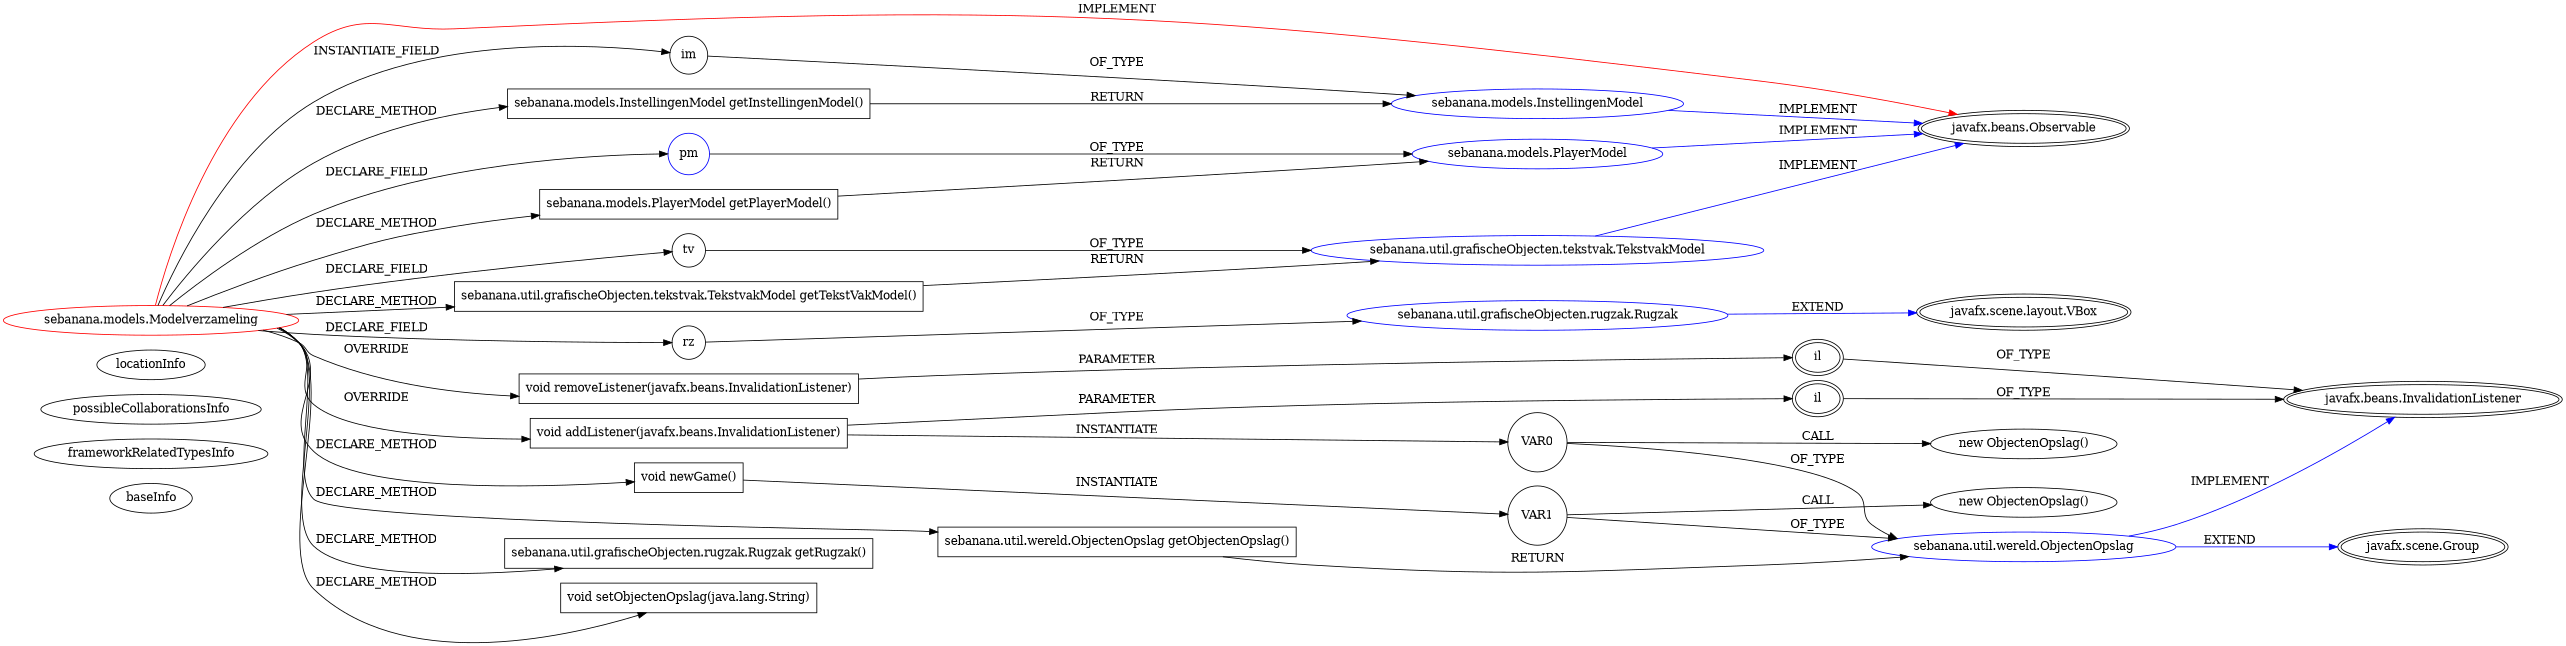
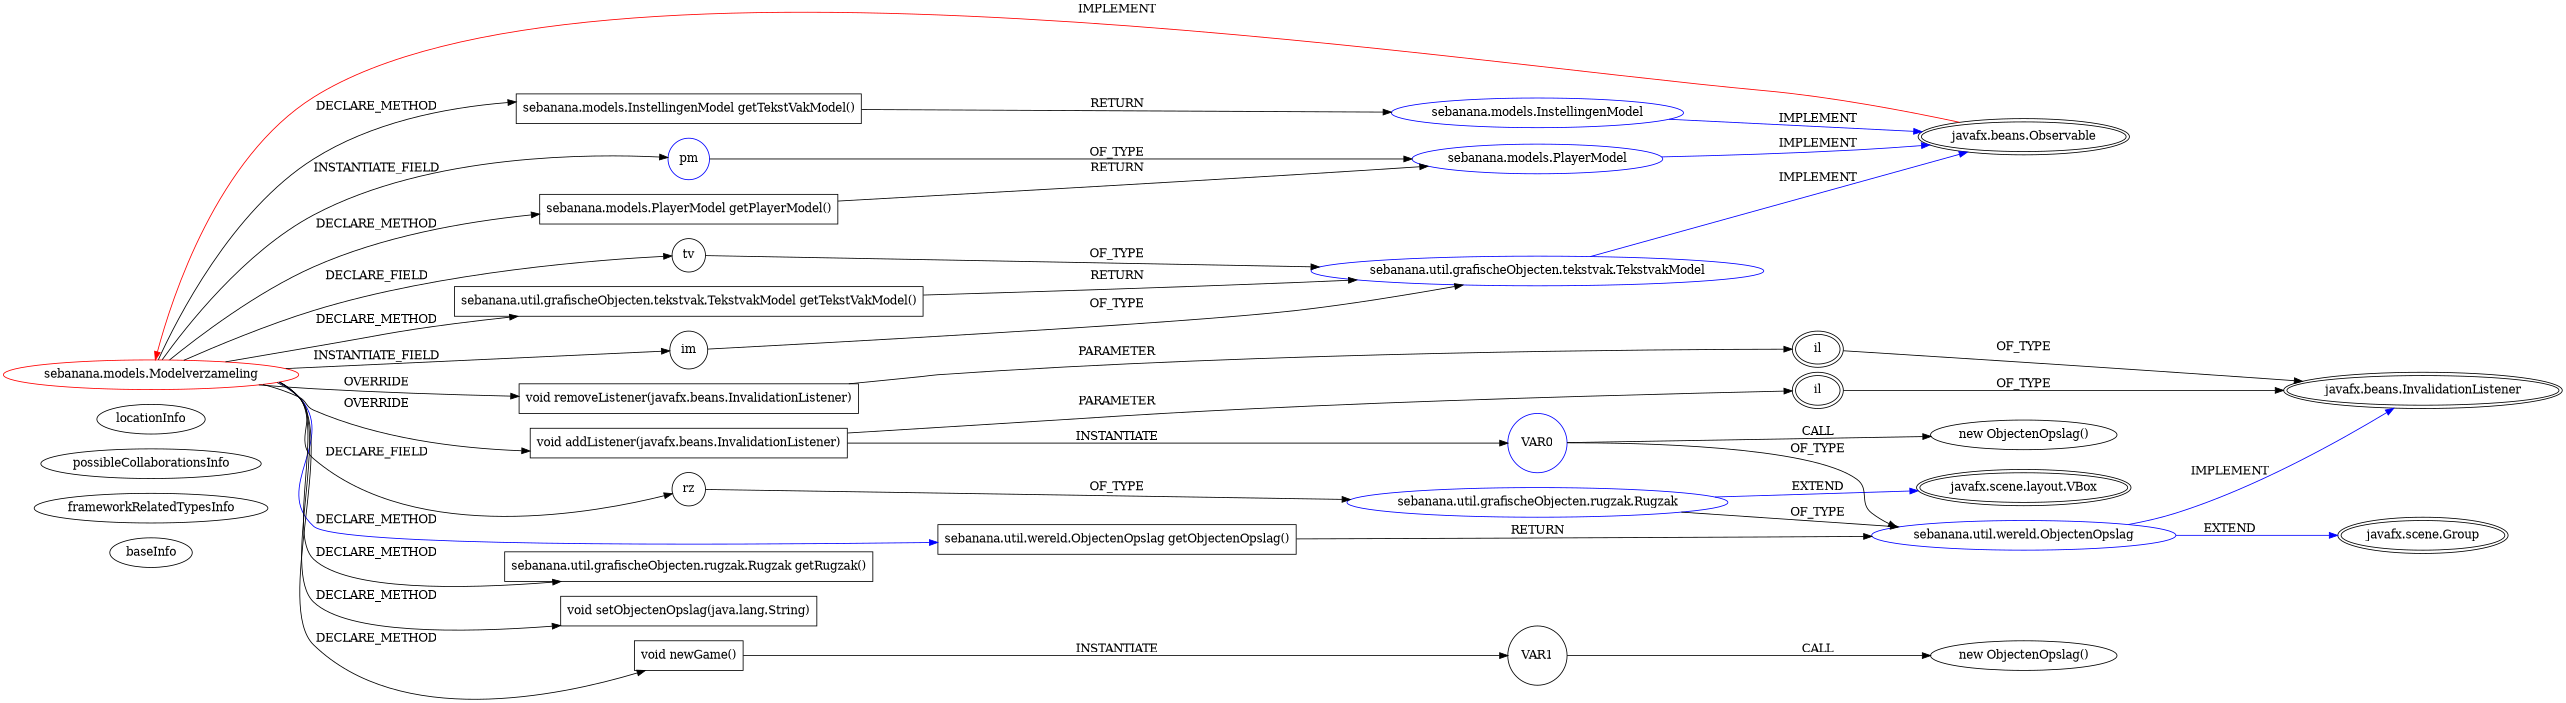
edge "sebanana.models.Modelverzameling" -> "javafx.beans.Observable": reversed
edge "im" -> "sebanana.models.InstellingenModel": now "im" -> "sebanana.util.grafischeObjecten.tekstvak.TekstvakModel"
node "sebanana.models.InstellingenModel getInstellingenModel()": label "sebanana.models.InstellingenModel getInstellingenModel()" -> "sebanana.models.InstellingenModel getTekstVakModel()"
edge "sebanana.models.Modelverzameling" -> "pm": label "DECLARE_FIELD" -> "INSTANTIATE_FIELD"
node "VAR0": color black -> blue
edge "sebanana.models.Modelverzameling" -> "sebanana.util.wereld.ObjectenOpslag getObjectenOpslag()": color black -> blue
edge "VAR1" -> "sebanana.util.wereld.ObjectenOpslag": now "sebanana.util.grafischeObjecten.rugzak.Rugzak" -> "sebanana.util.wereld.ObjectenOpslag"
